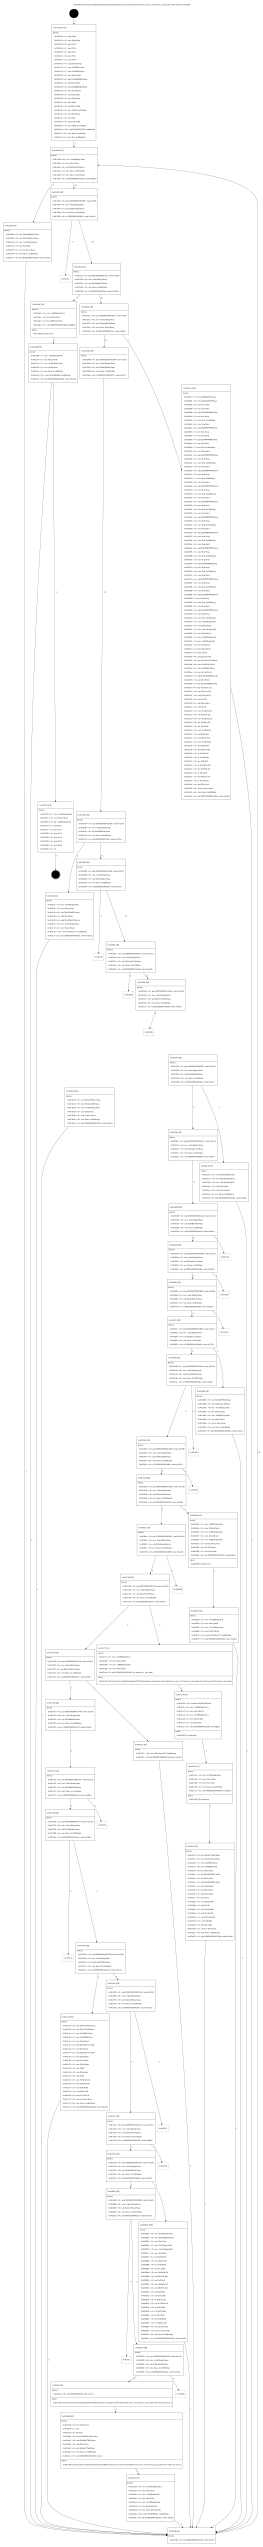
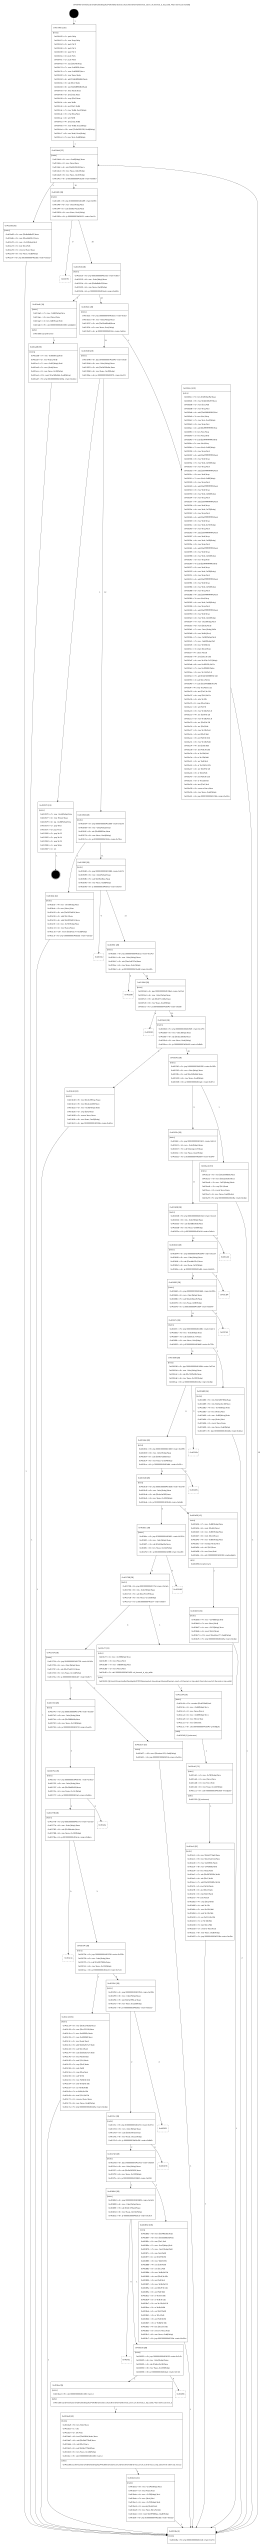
edge "0x401ab8 [36]" -> "0x402070 [24]": now "0x401548 [28]" -> "0x402070 [24]"
node "0x4015d4 [28]": added
